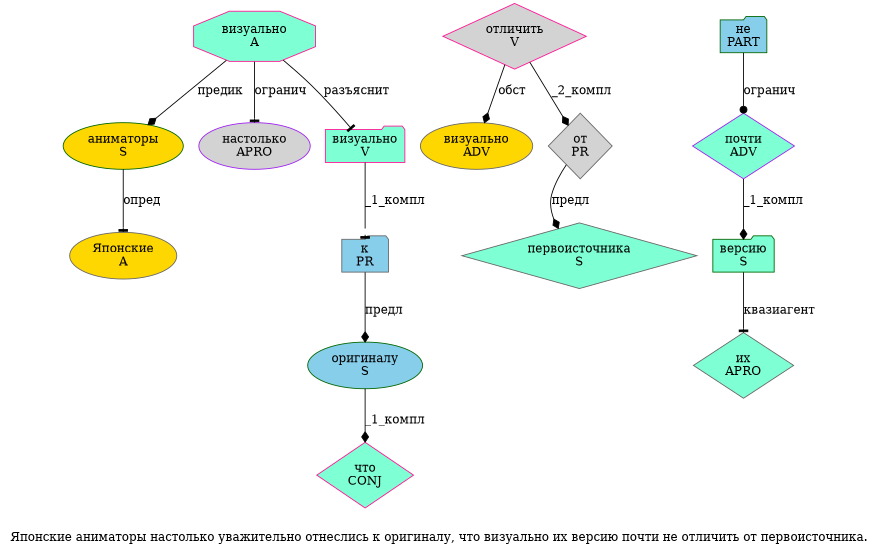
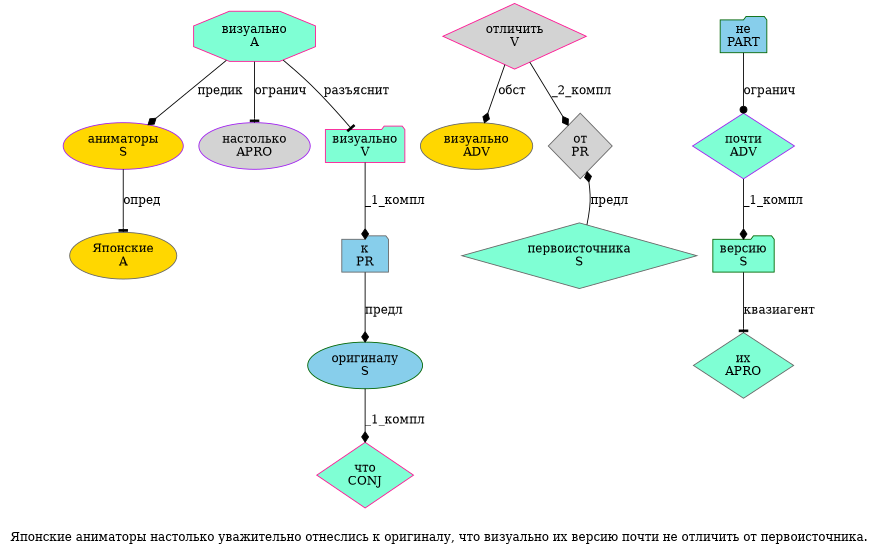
node "аниматоры S": color darkgreen -> purple
edge "от PR" -> "первоисточника S": reversed
edge "визуально V" -> "к PR": arrowhead tee -> diamond
